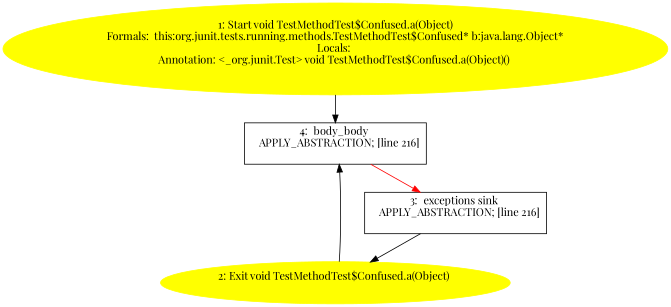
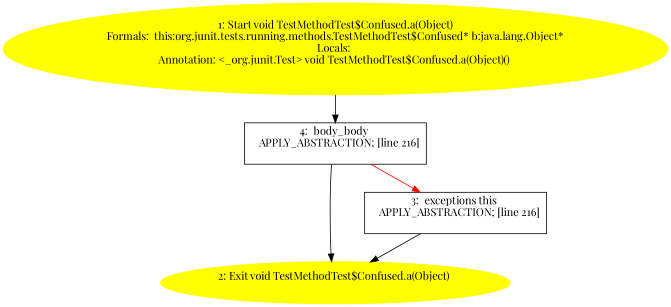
node "3:  exceptions sink APPLY_ABSTRACTION; [line 216]": label "3:  exceptions sink APPLY_ABSTRACTION; [line 216]" -> "3:  exceptions this APPLY_ABSTRACTION; [line 216]"
edge "2: Exit void TestMethodTest$Confused.a(Object)" -> "4:  body_body APPLY_ABSTRACTION; [line 216]": reversed
